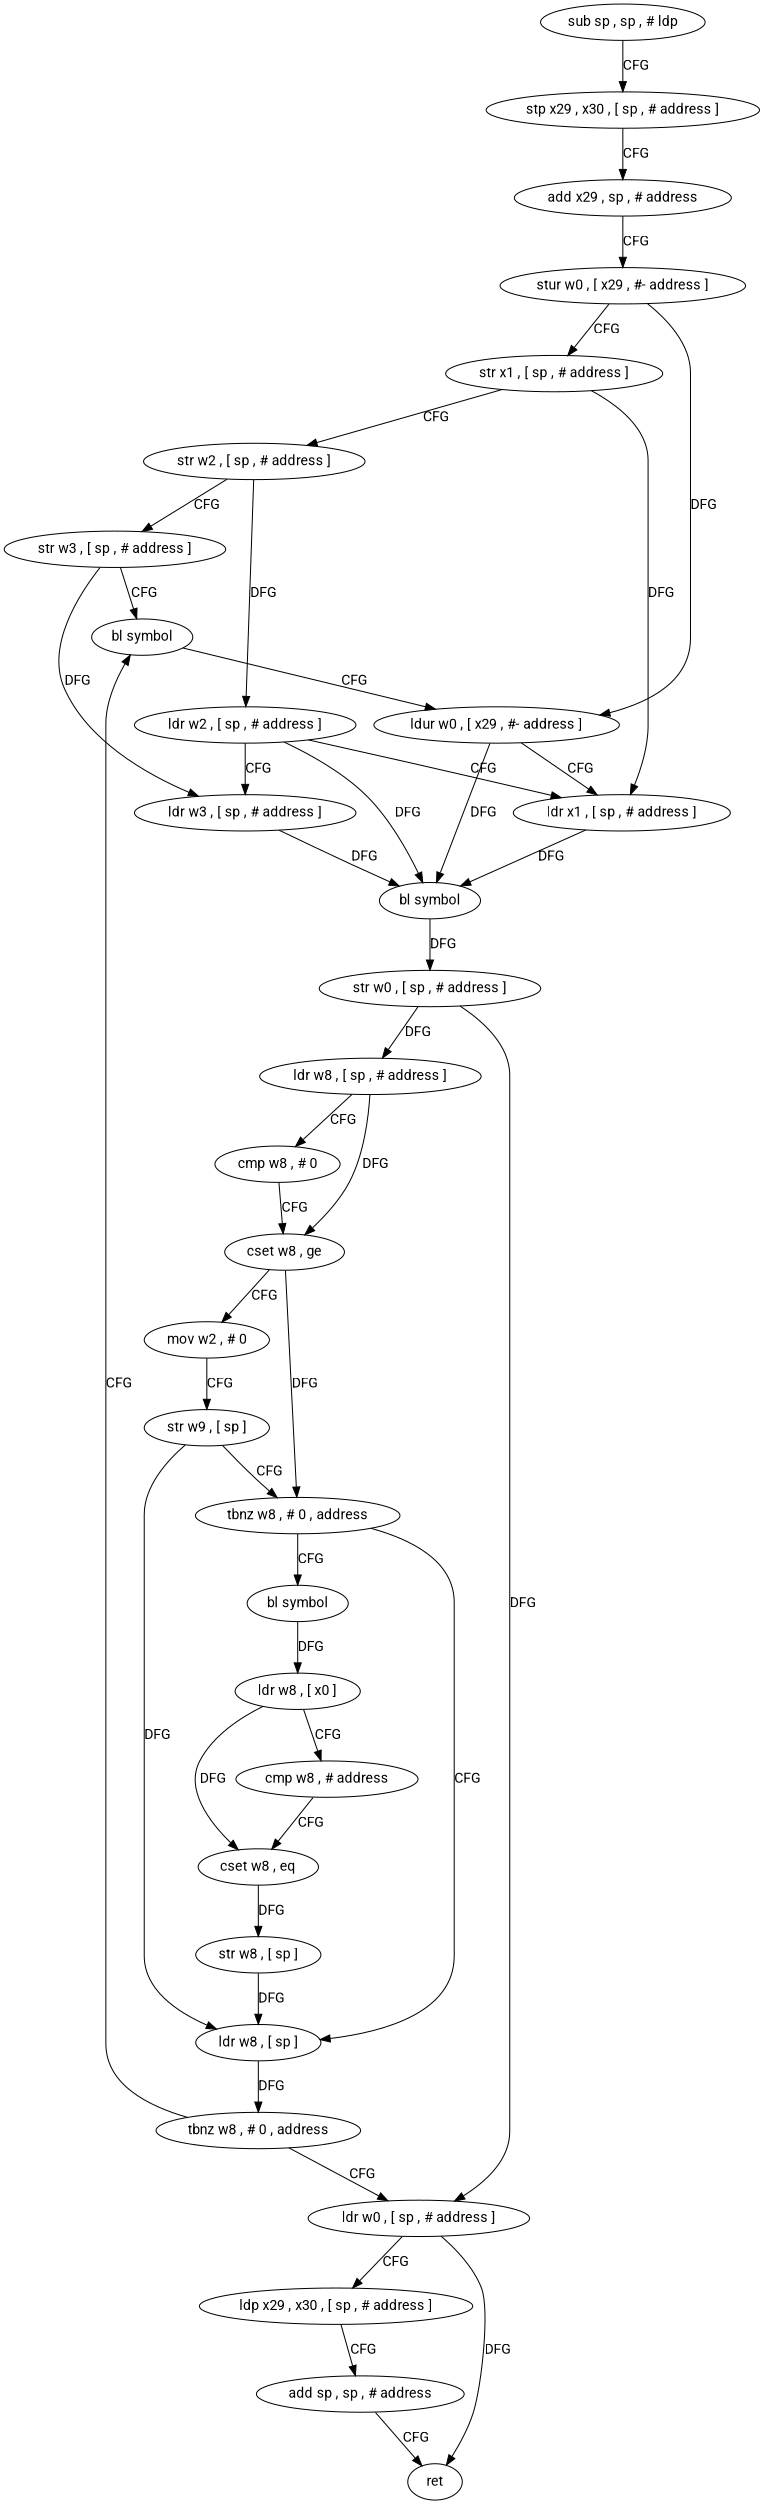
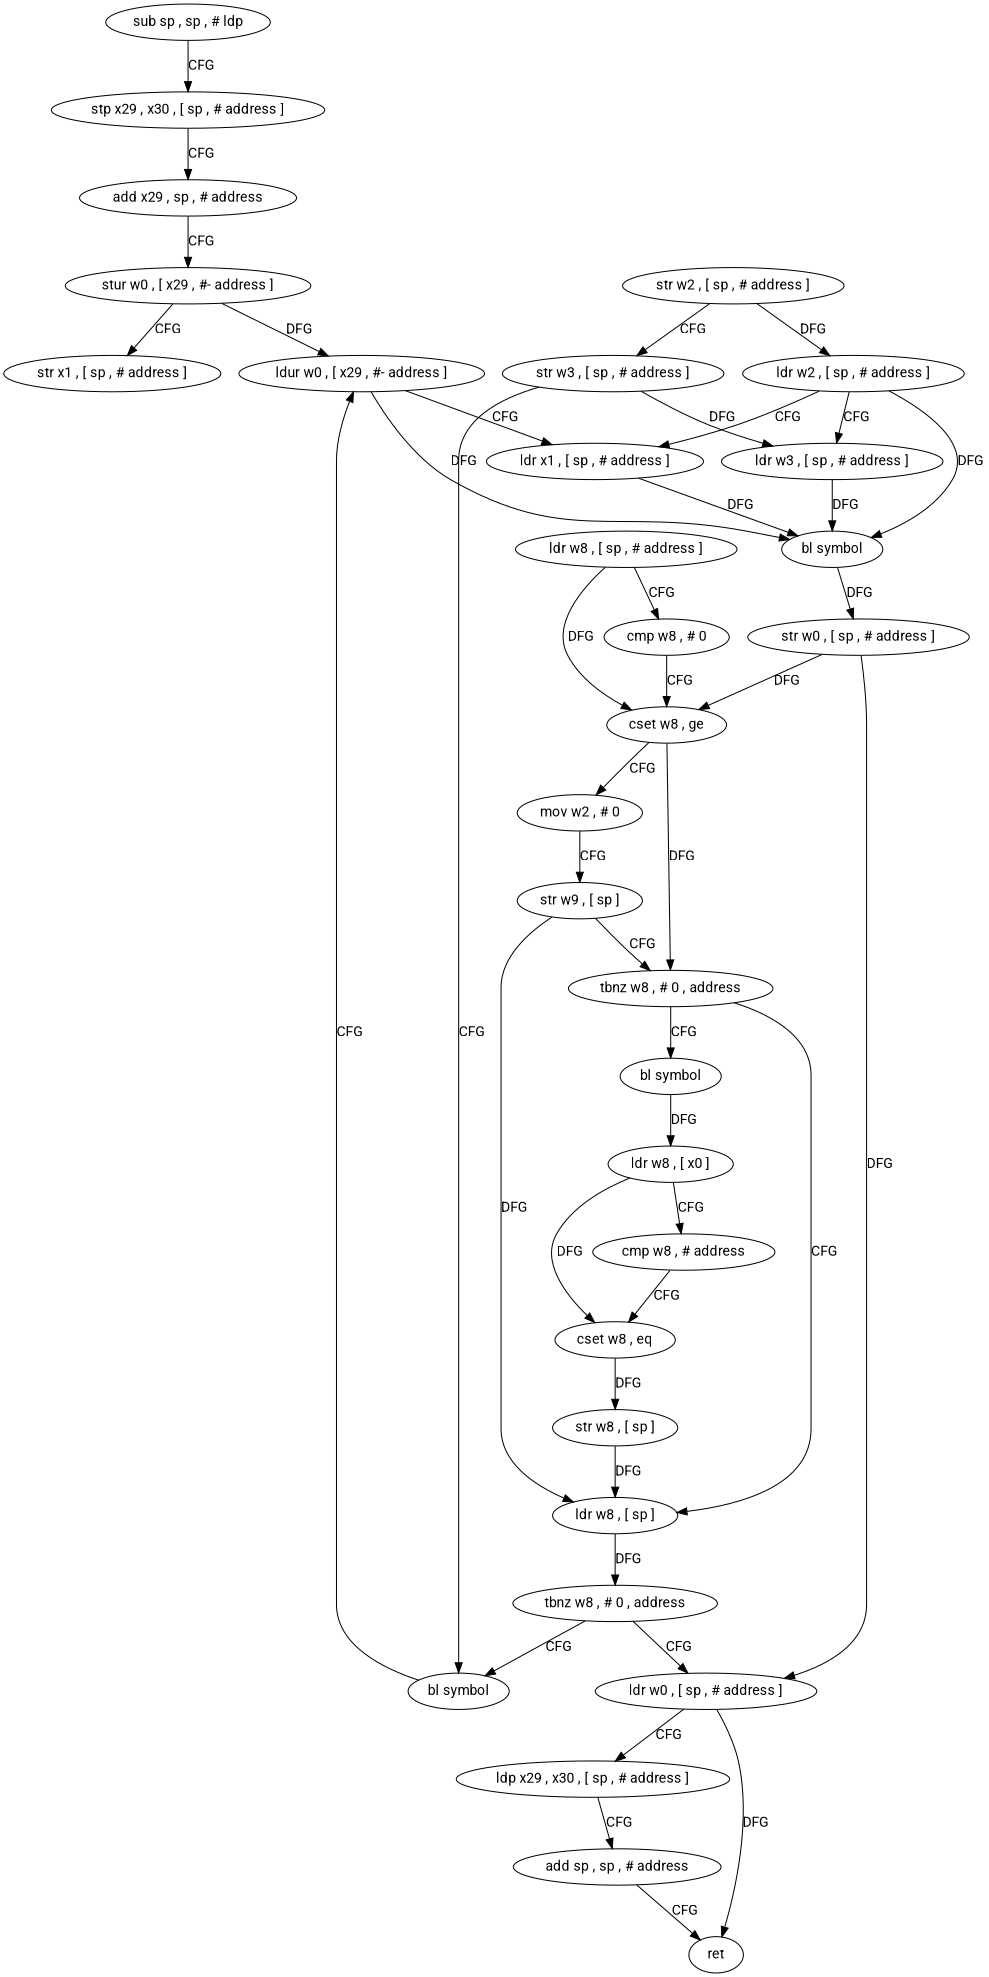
edge "str x1 , [ sp , # address ]" -> "str w2 , [ sp , # address ]": removed, label "CFG"
edge "str x1 , [ sp , # address ]" -> "ldr x1 , [ sp , # address ]": removed, label "DFG"
edge "str w0 , [ sp , # address ]" -> "ldr w8 , [ sp , # address ]": now "str w0 , [ sp , # address ]" -> "cset w8 , ge"
